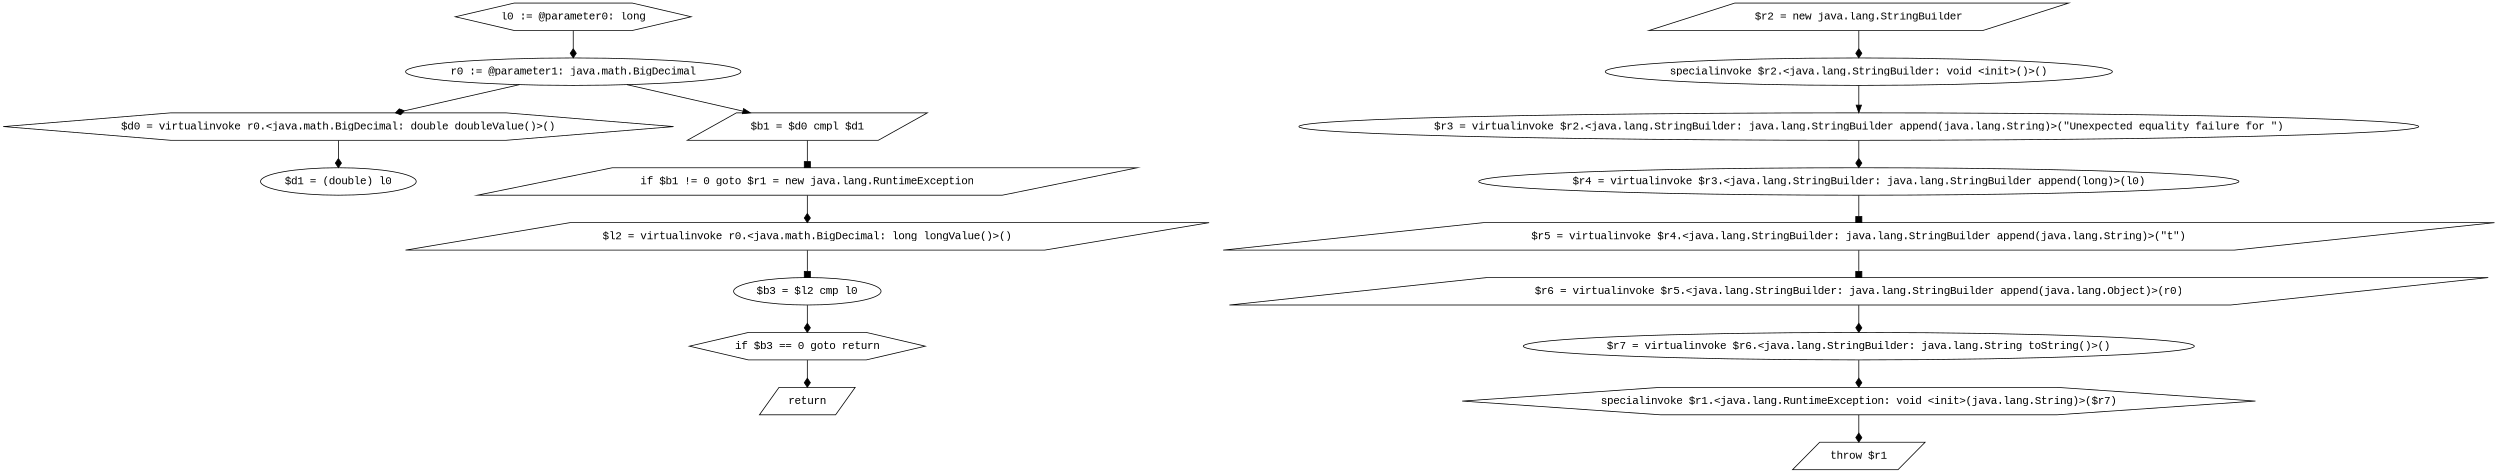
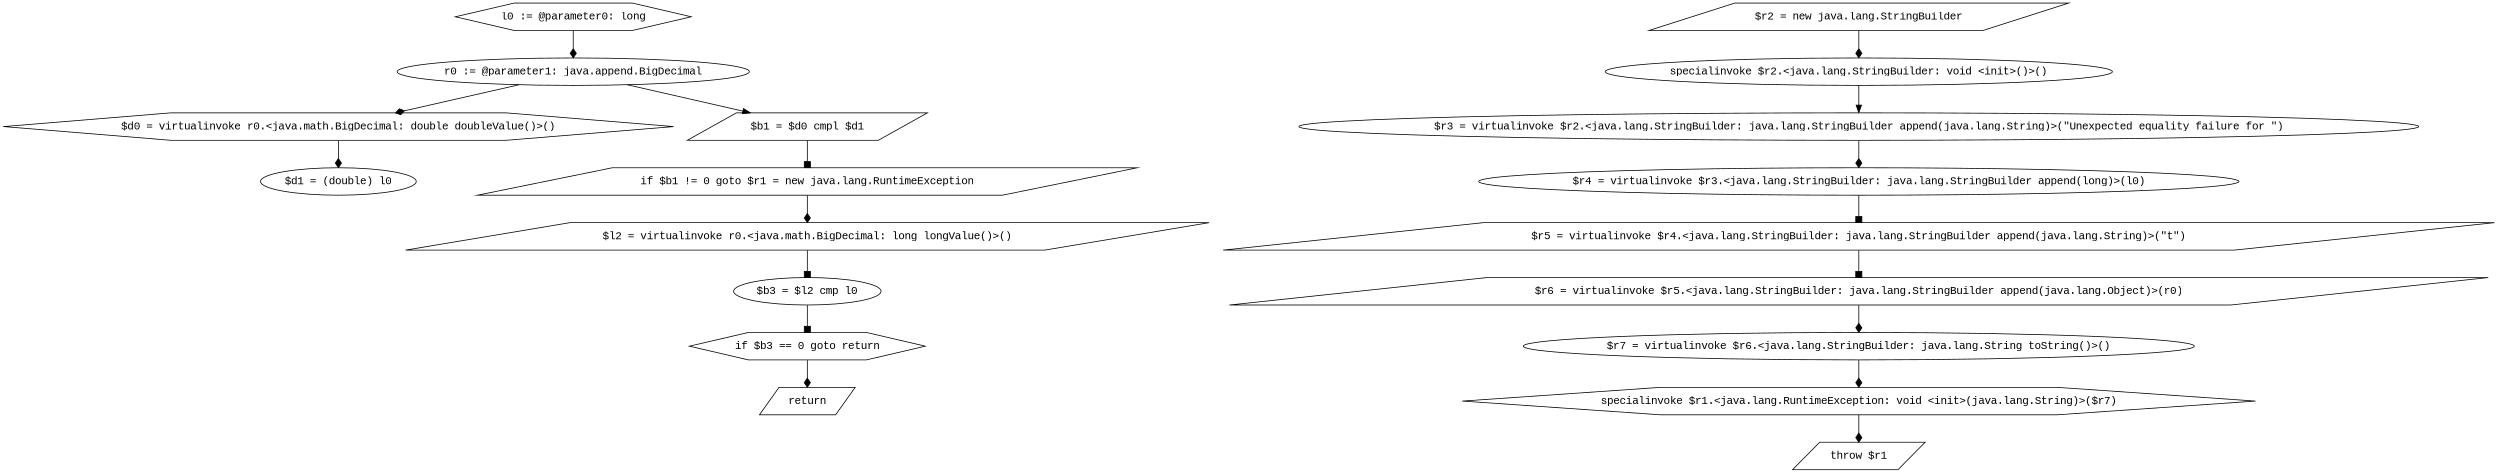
node "r0 := @parameter1: java.math.BigDecimal": label "r0 := @parameter1: java.math.BigDecimal" -> "r0 := @parameter1: java.append.BigDecimal"
edge "$b3 = $l2 cmp l0" -> "if $b3 == 0 goto return": arrowhead diamond -> box
